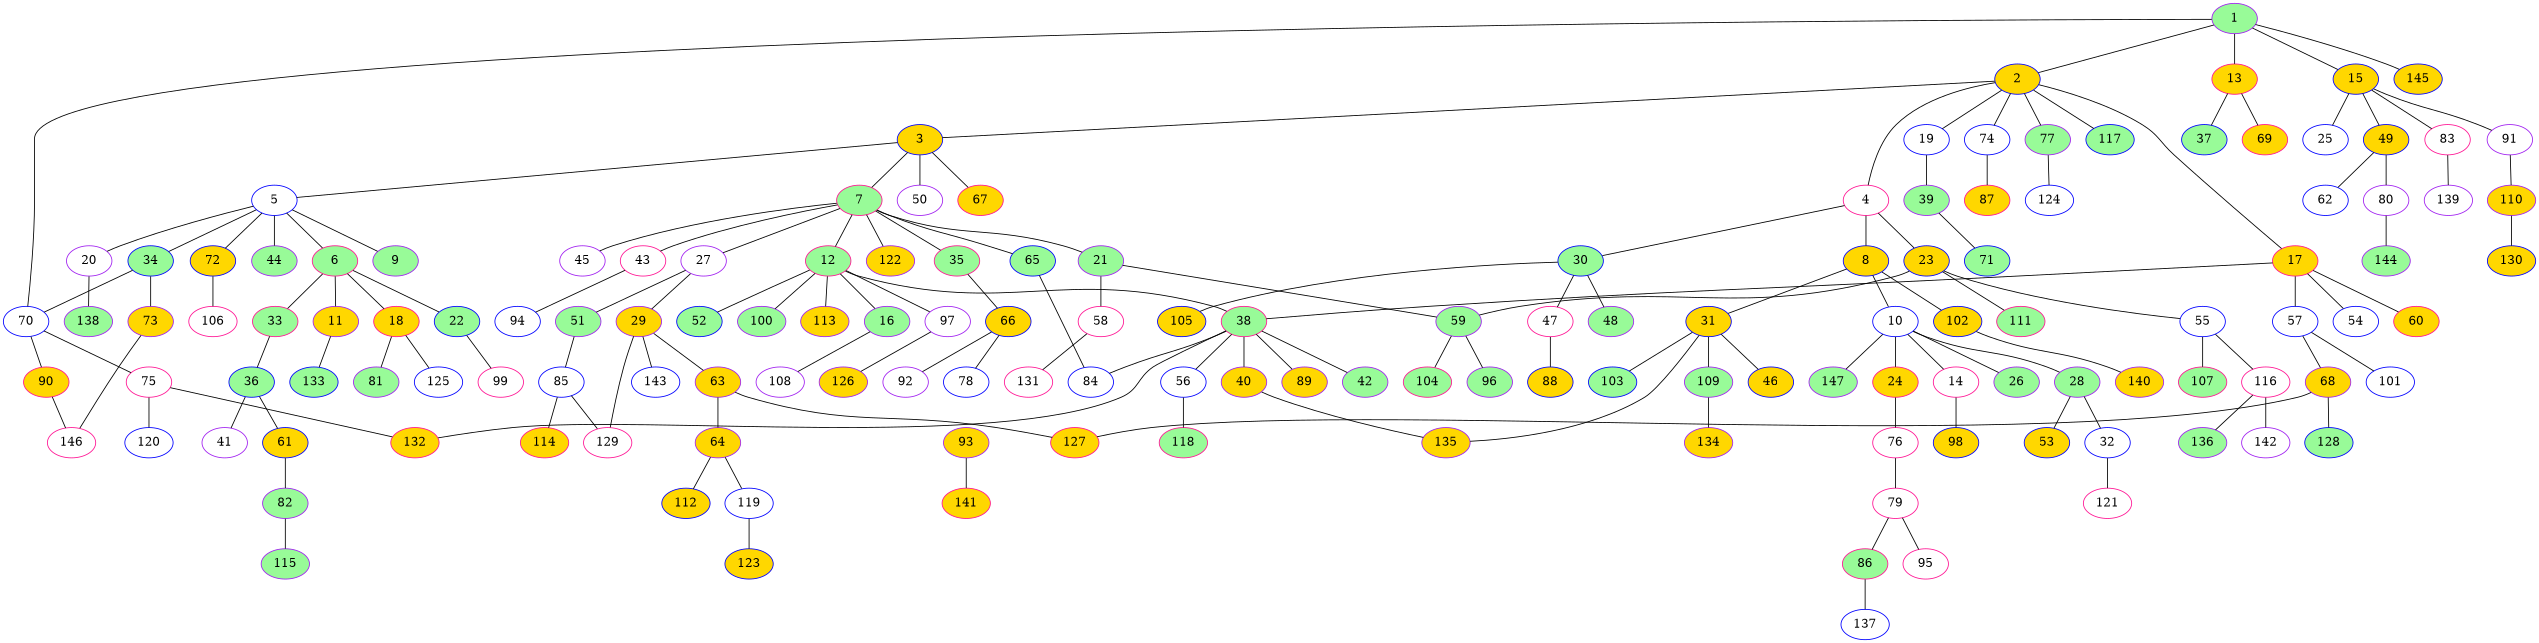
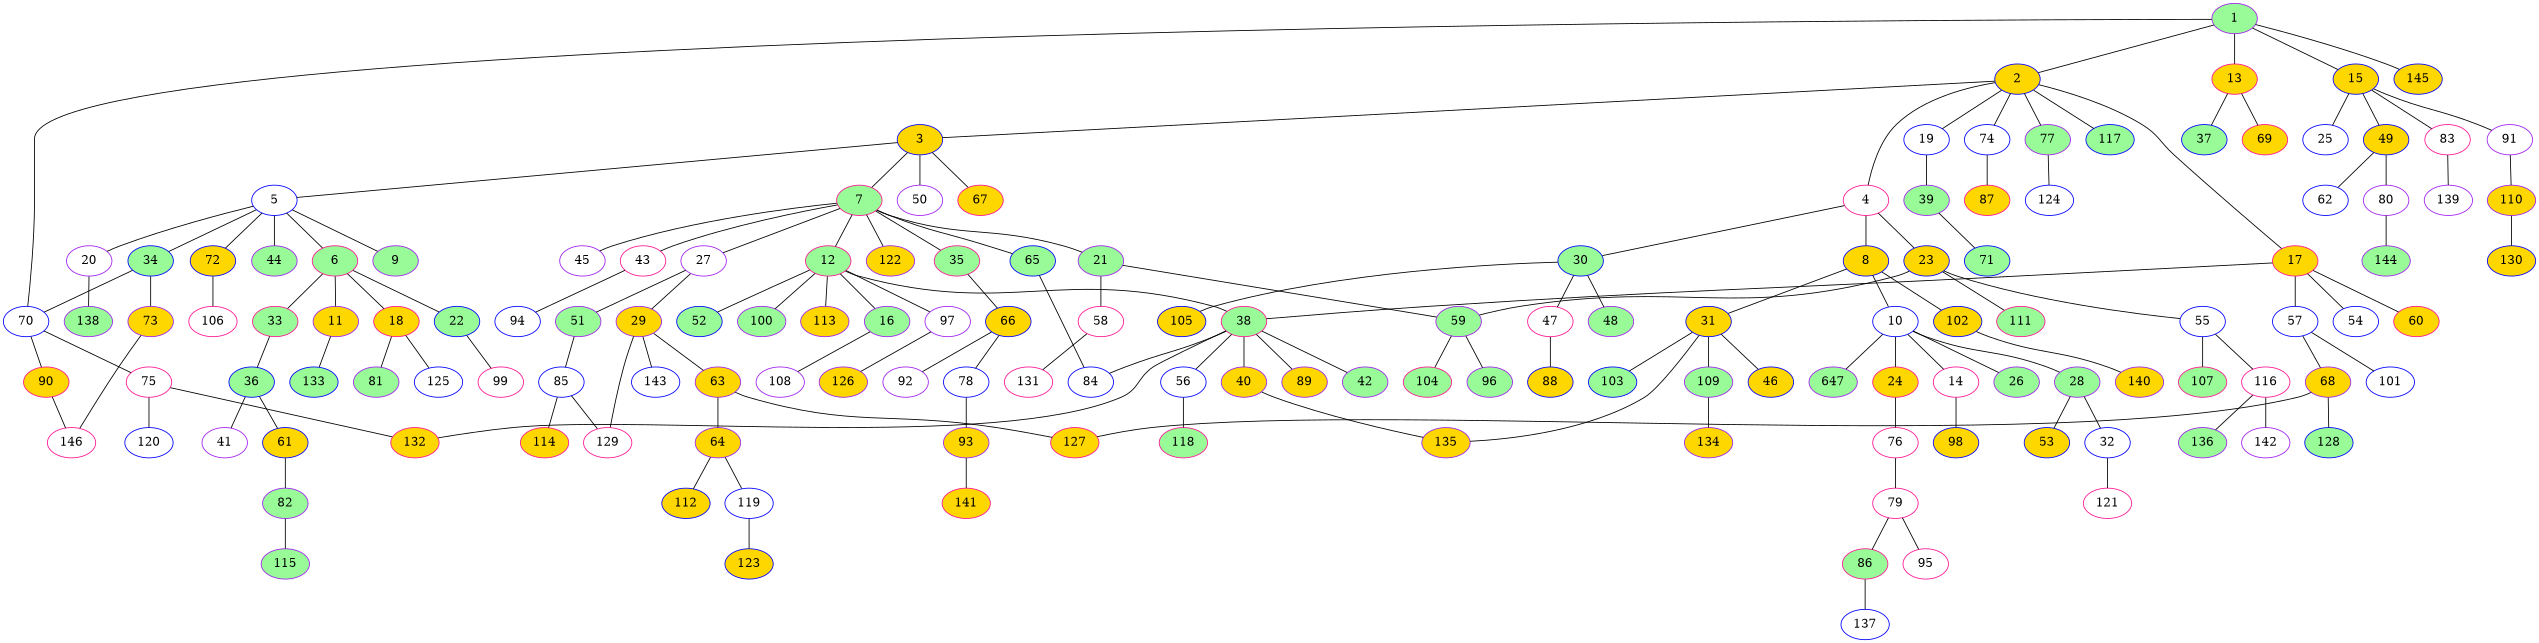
node "147": label "147" -> "647"
edge "78" -- "93": added
